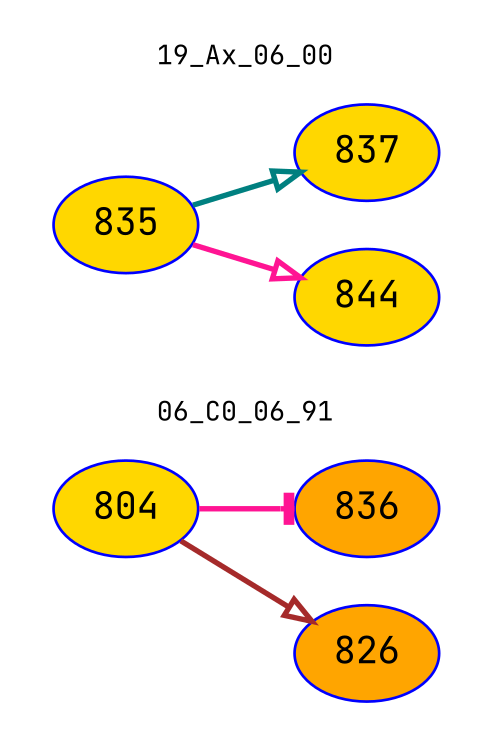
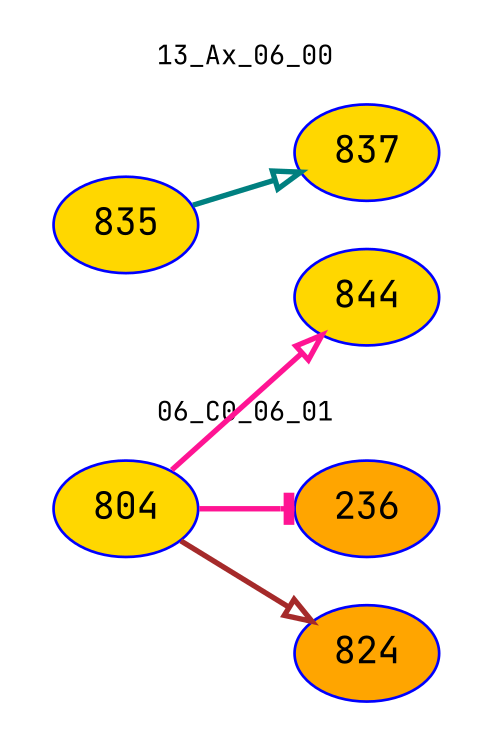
cluster "19_Ax_06_00": label "19_Ax_06_00" -> "13_Ax_06_00"
edge "835" -> "844": now "804" -> "844"
cluster "06_C0_06_91": label "06_C0_06_91" -> "06_C0_06_01"
node "836": label "836" -> "236"
node "826": label "826" -> "824"
